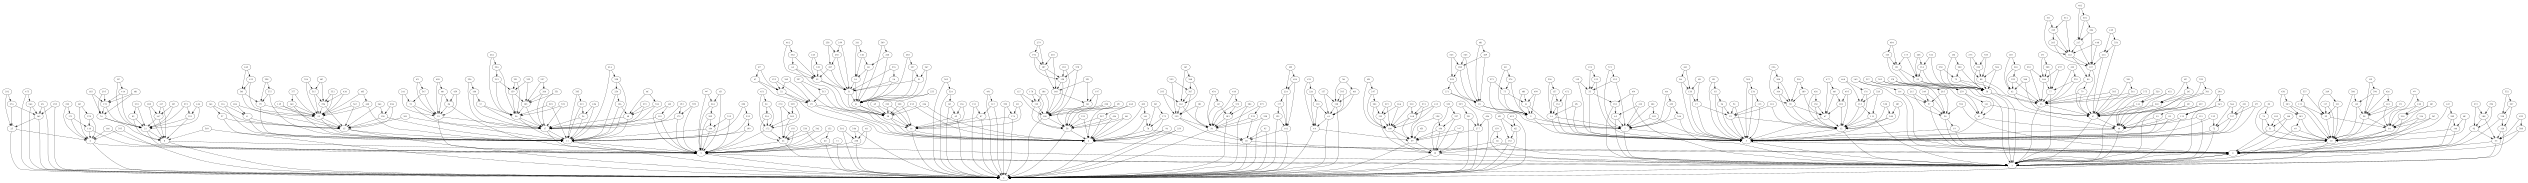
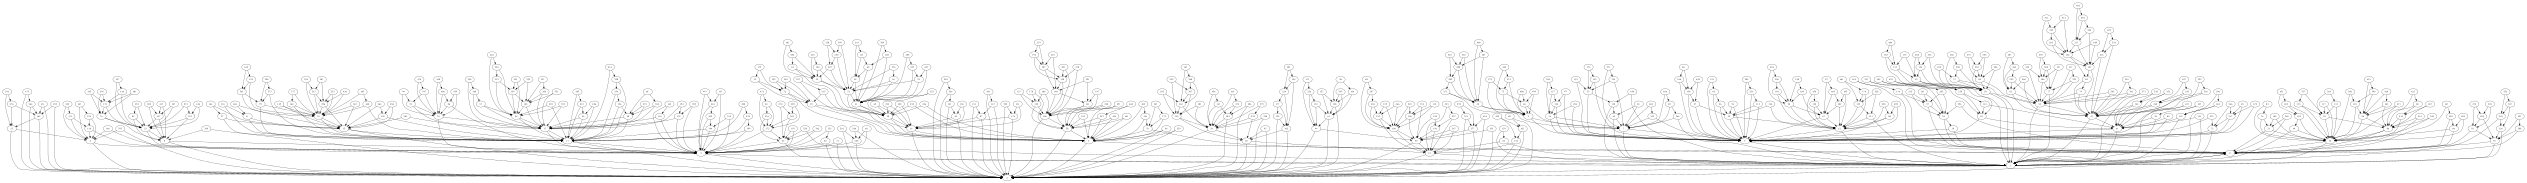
edge "438" -> "2": added
